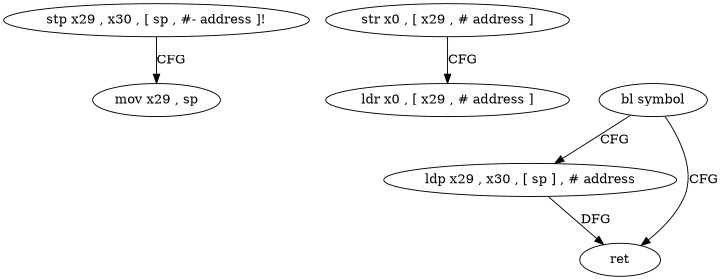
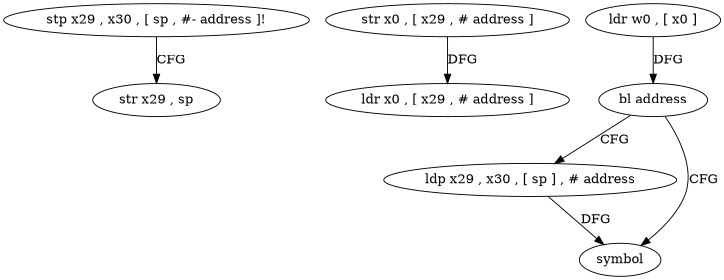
node "ldr w0 , [ x0 ]": added
edge "str x0 , [ x29 , # address ]" -> "ldr x0 , [ x29 , # address ]": label "CFG" -> "DFG"
node "mov x29 , sp": label "mov x29 , sp" -> "str x29 , sp"
node "bl symbol": label "bl symbol" -> "bl address"
node "ret": label "ret" -> "symbol"
